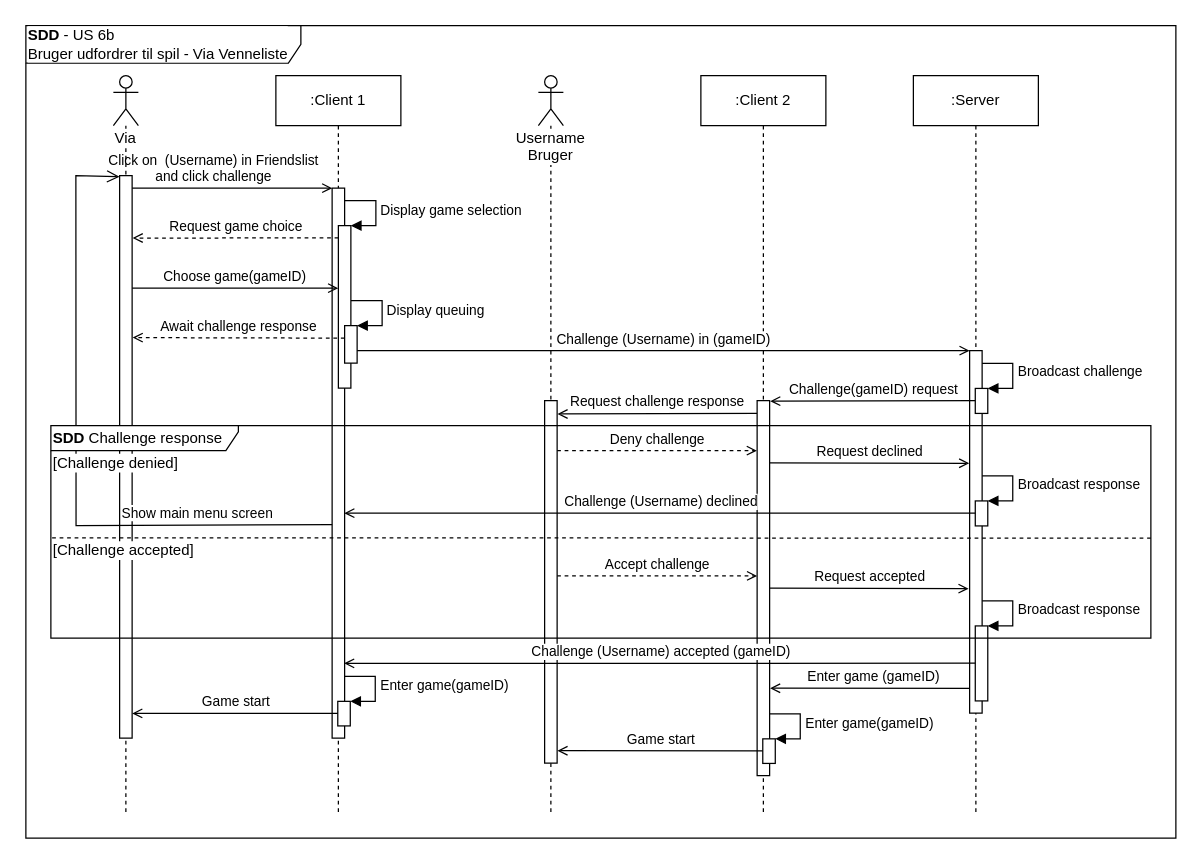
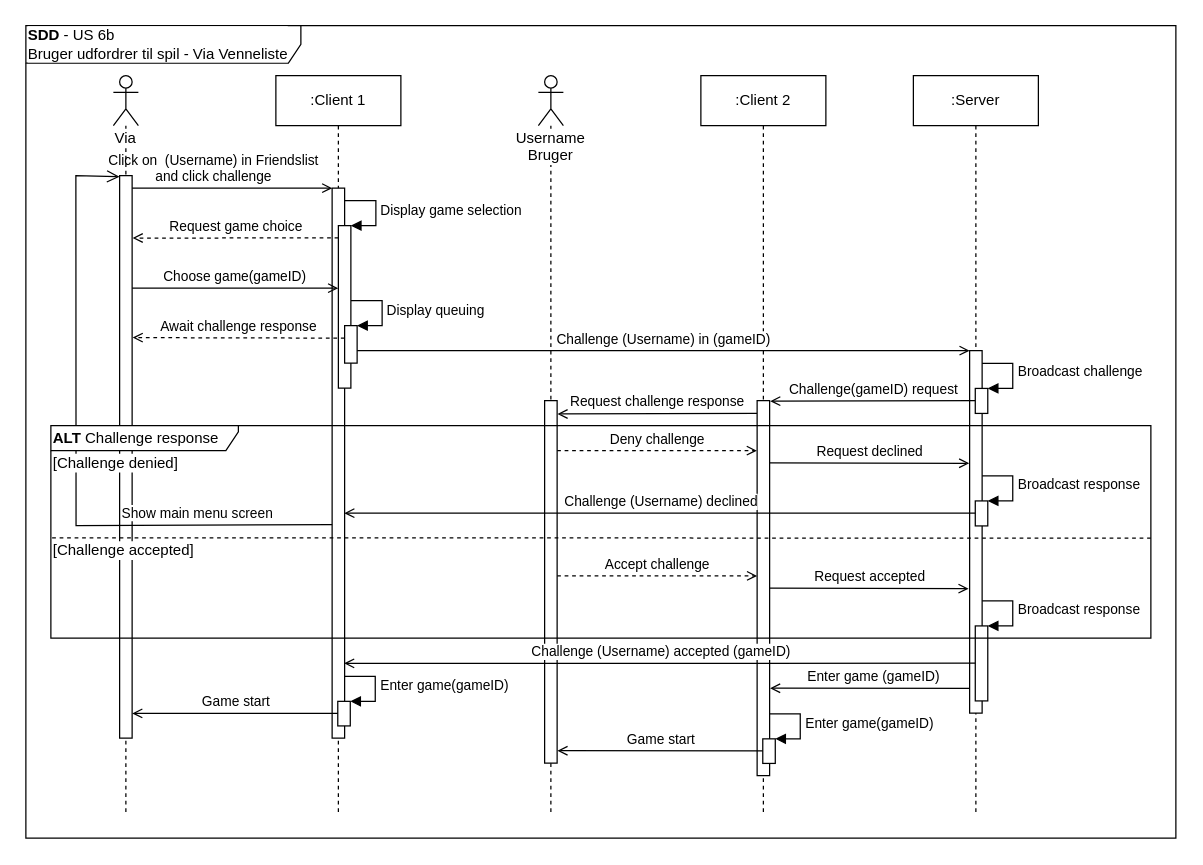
node "SDD Challenge response": label "SDD Challenge response" -> "ALT Challenge response"
